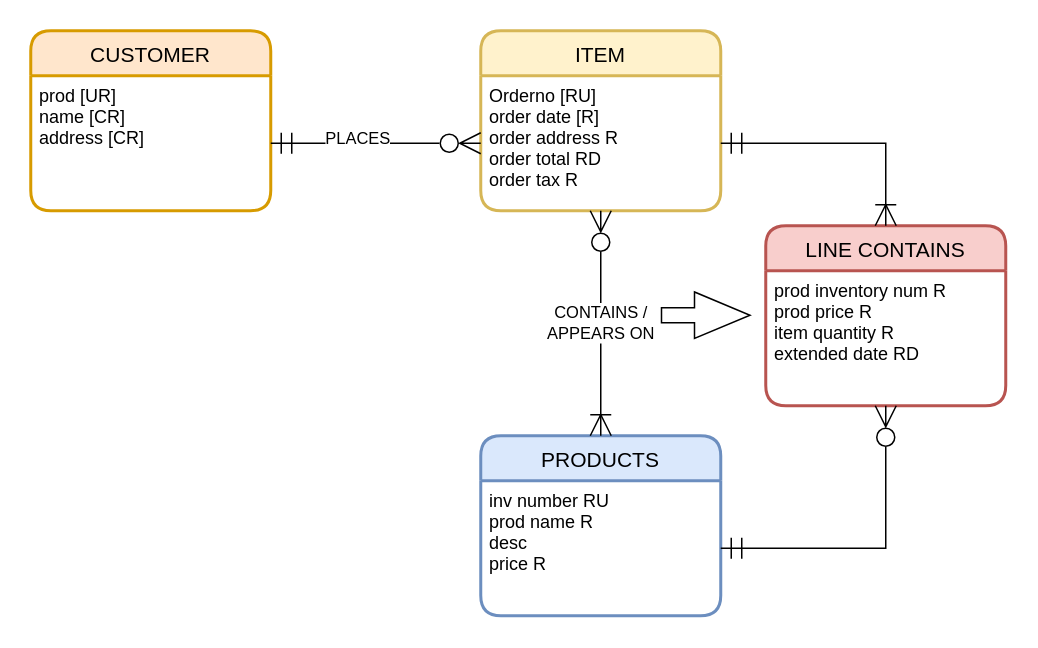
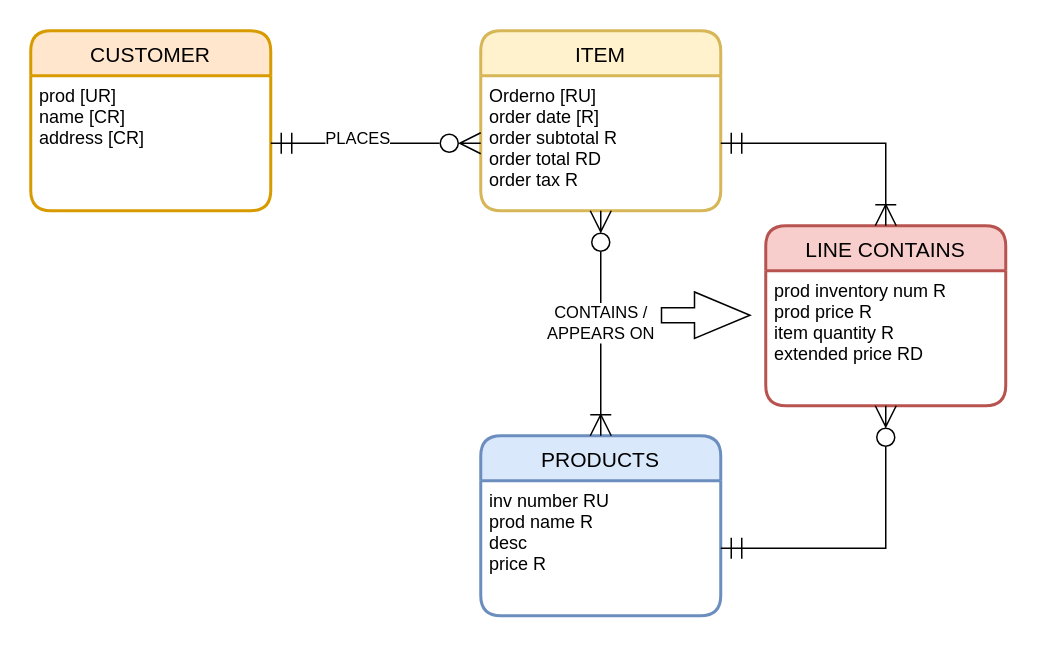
node "Orderno [RU] order date [R] order address R order total RD order tax R": label "Orderno [RU] order date [R] order address R order total RD order tax R" -> "Orderno [RU] order date [R] order subtotal R order total RD order tax R"
node "prod inventory num R prod price R item quantity R extended date RD": label "prod inventory num R prod price R item quantity R extended date RD" -> "prod inventory num R prod price R item quantity R extended price RD"
